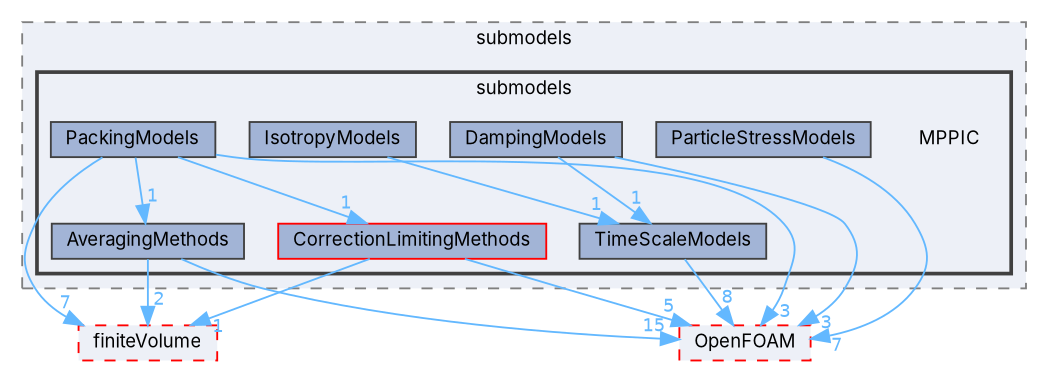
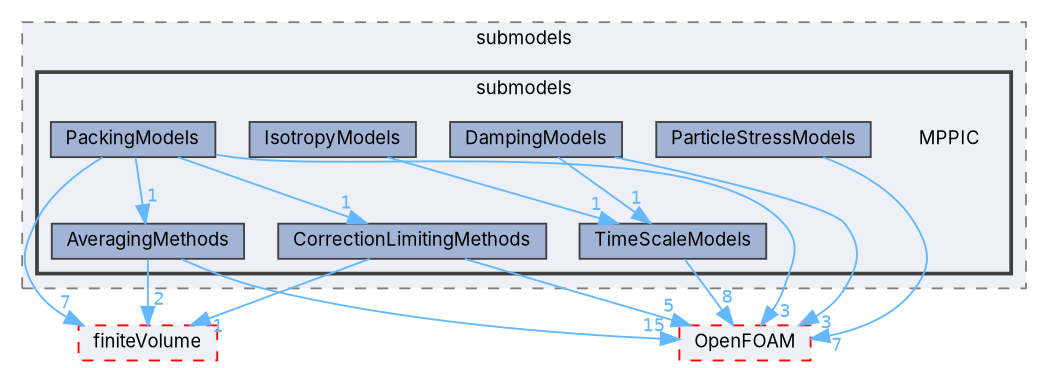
node "CorrectionLimitingMethods": color red -> grey25
